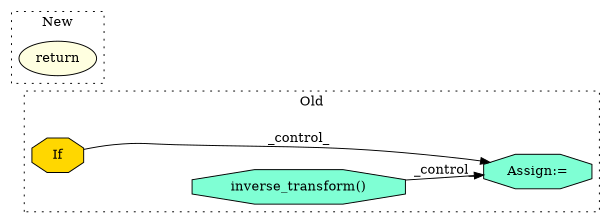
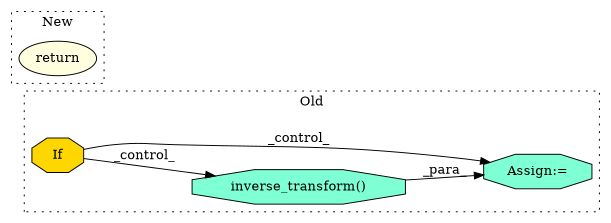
edge "If" -> "inverse_transform()": added, label "_control_"
edge "inverse_transform()" -> "Assign:=": label "_control_" -> "_para_"
